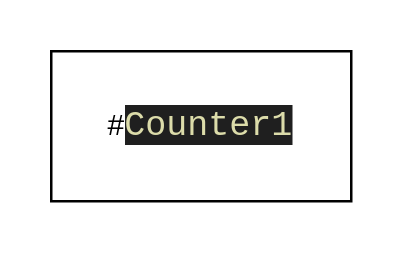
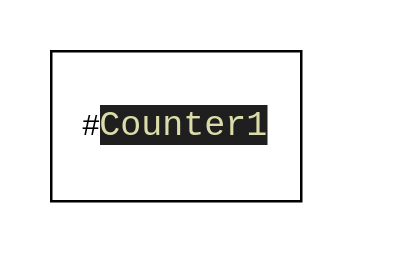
node "#Counter1": size 300x150 -> 250x150
